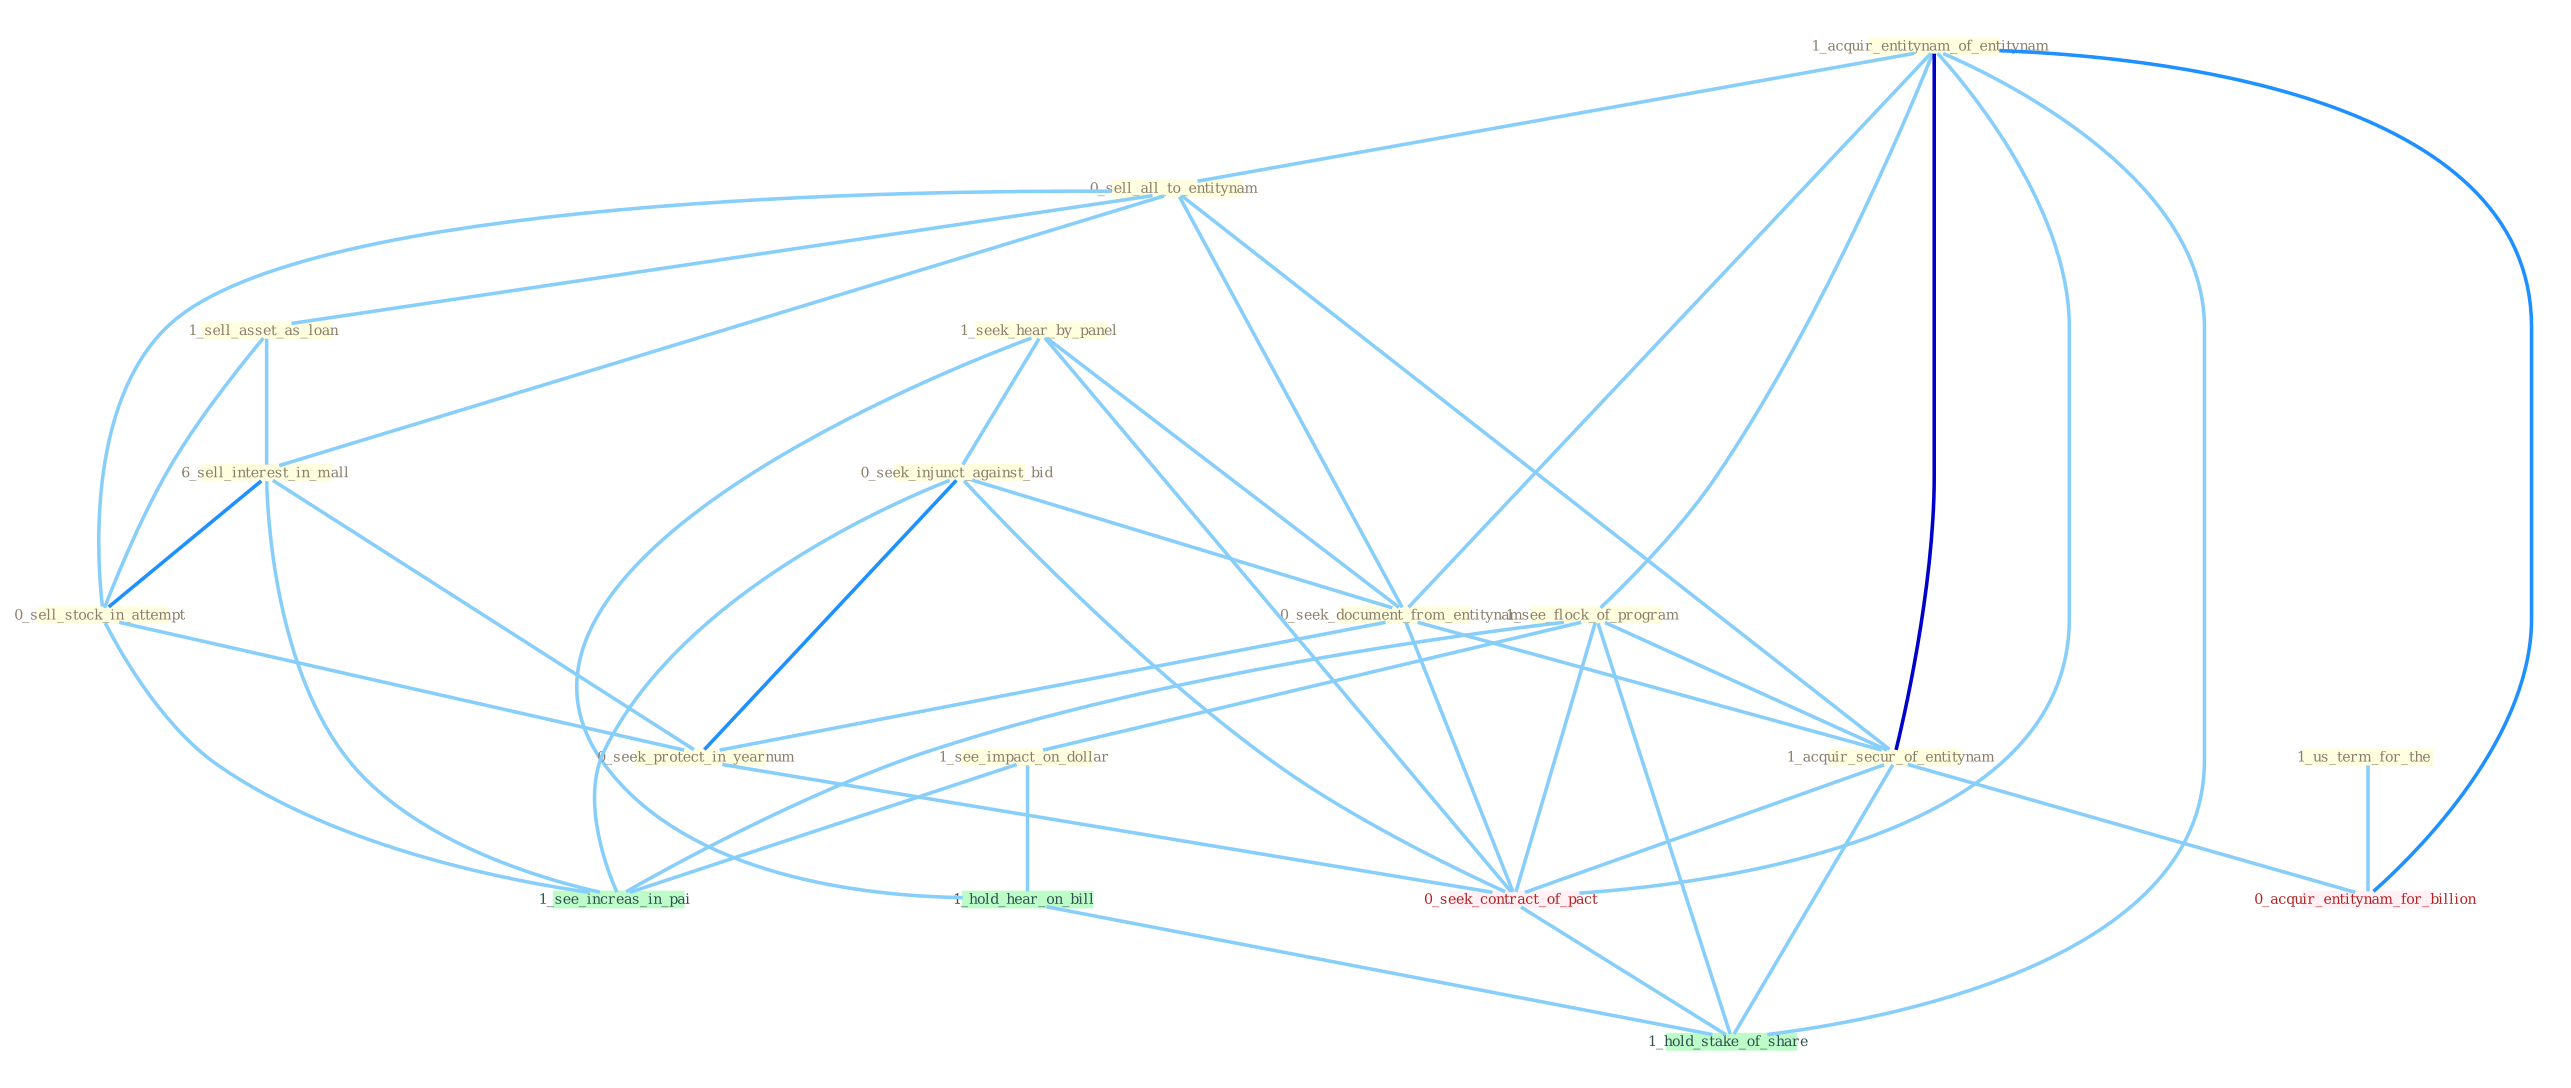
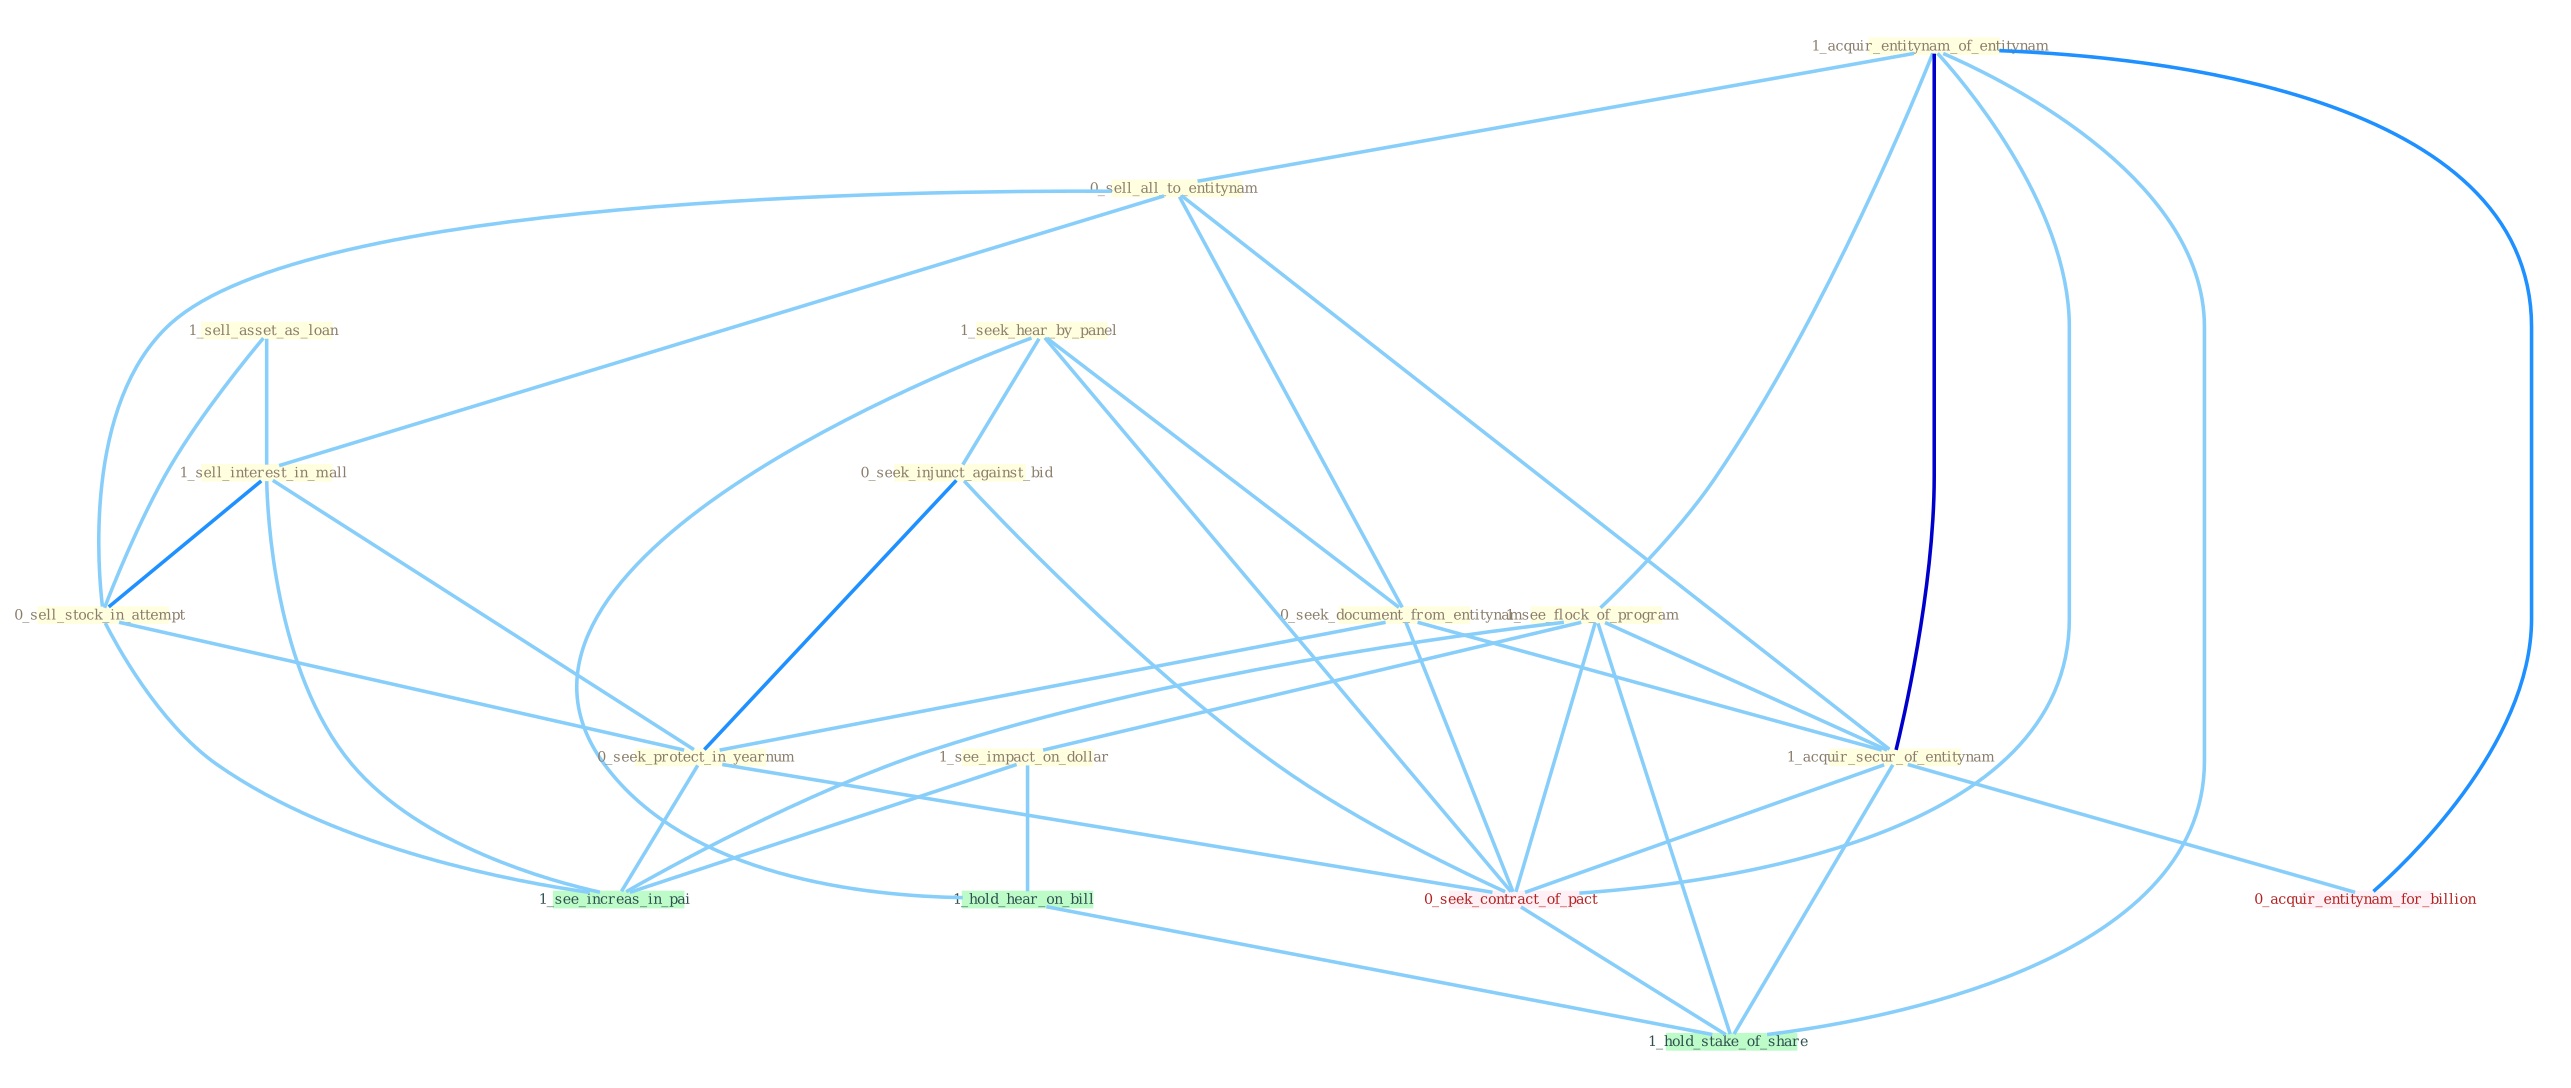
edge "0_sell_all_to_entitynam" -- "1_sell_asset_as_loan": removed
edge "1_acquir_entitynam_of_entitynam" -- "0_seek_document_from_entitynam": removed
node "6_sell_interest_in_mall": label "6_sell_interest_in_mall" -> "1_sell_interest_in_mall"
edge "0_seek_injunct_against_bid" -- "0_seek_document_from_entitynam": removed
edge "0_seek_injunct_against_bid" -- "1_see_increas_in_pai": now "0_seek_protect_in_yearnum" -- "1_see_increas_in_pai"
node "1_us_term_for_the": removed
